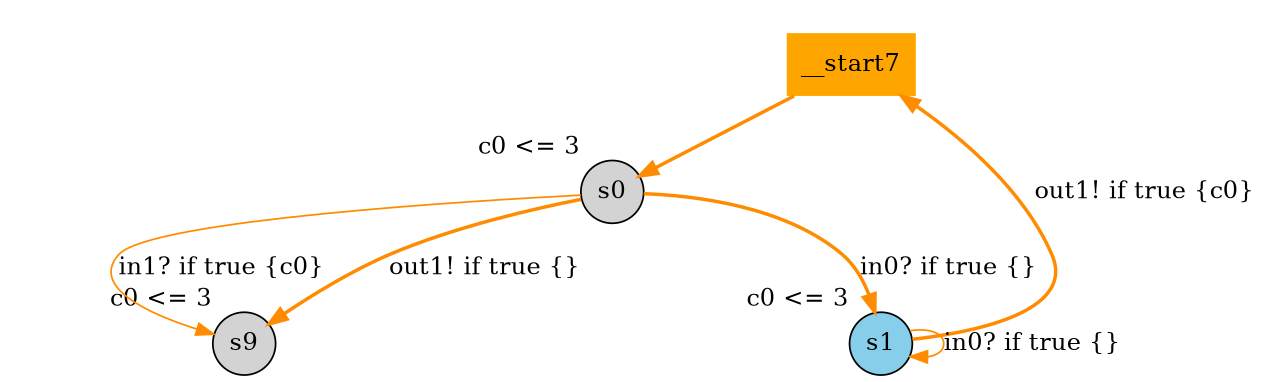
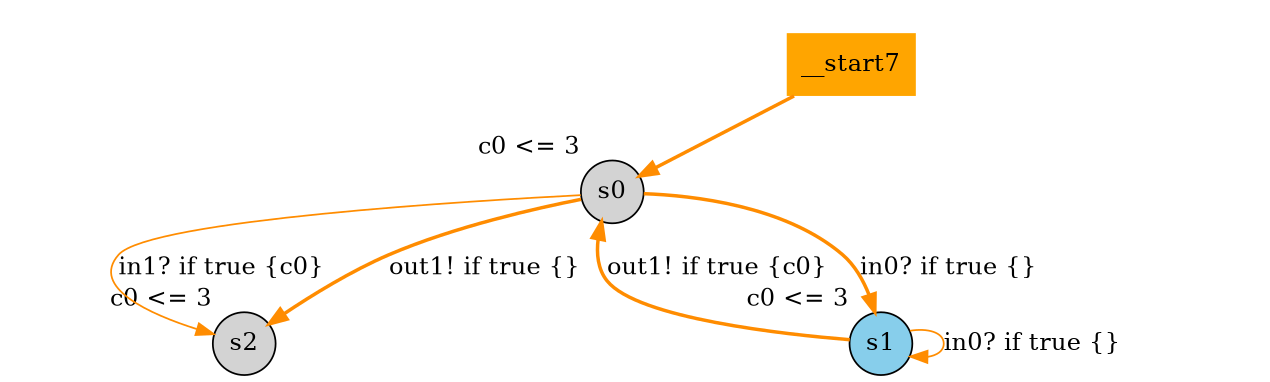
edge "s1 c0 <= 3" -> "__start7": now "s1 c0 <= 3" -> "s0 c0 <= 3"
node "s9 c0 <= 3": label "s9 c0 <= 3" -> "s2 c0 <= 3"
